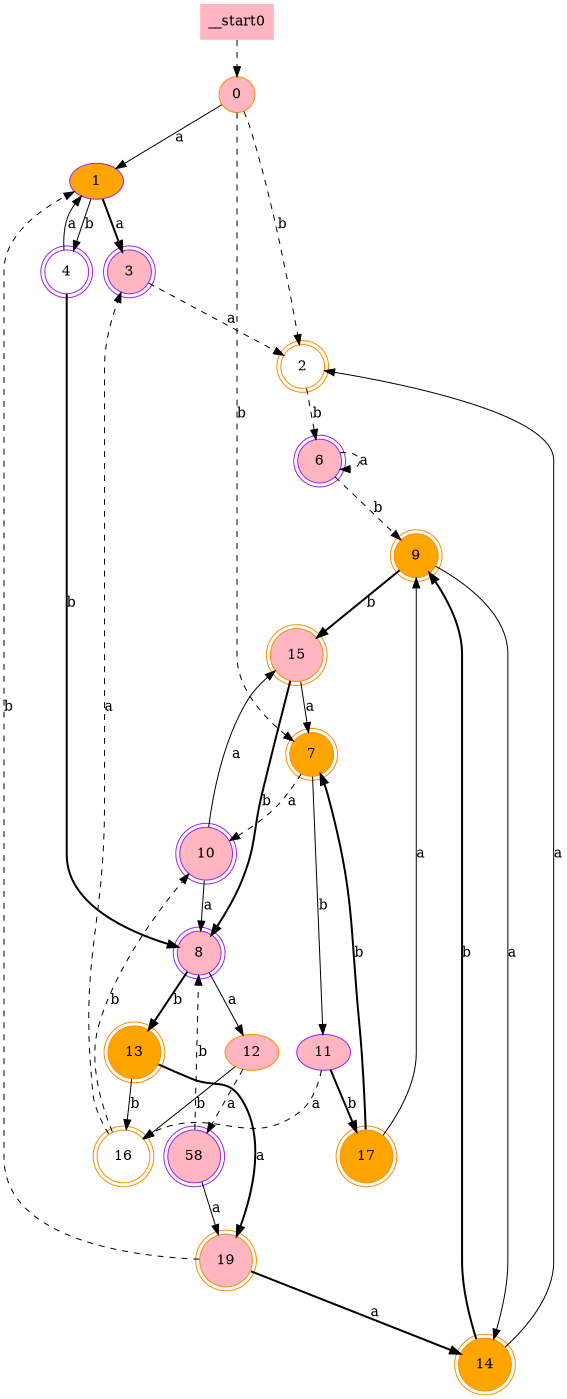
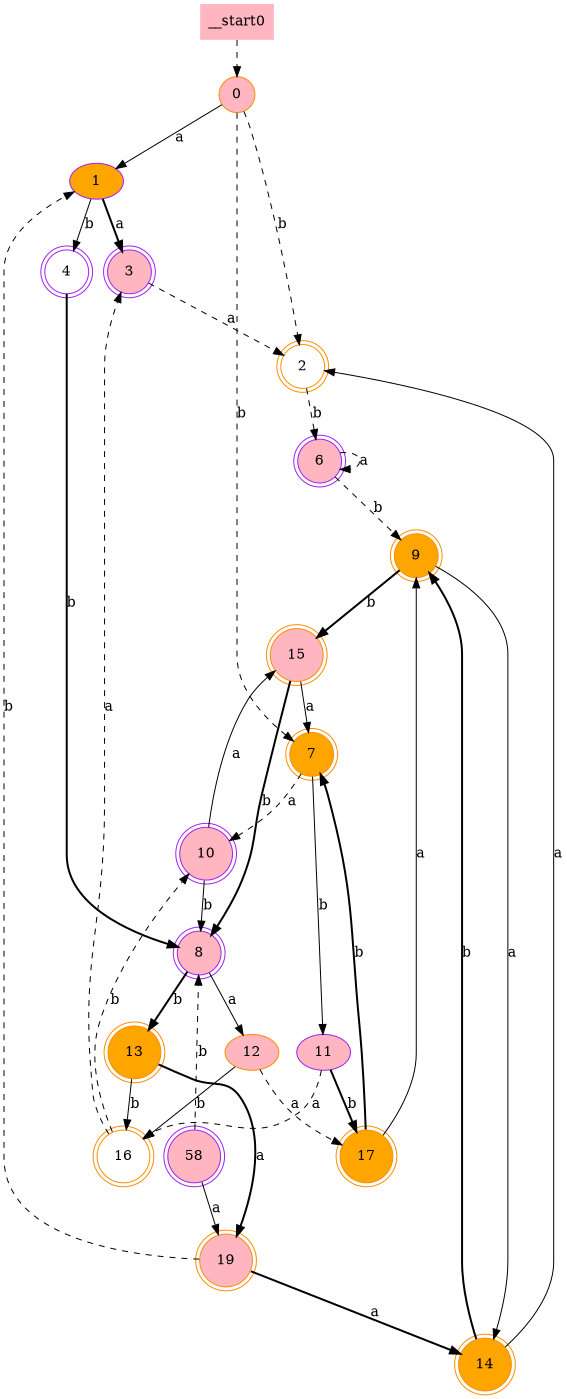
edge "4" -> "1": removed, label "a"
edge "10" -> "8": label "a" -> "b"
edge "12" -> "58": now "12" -> "17"
